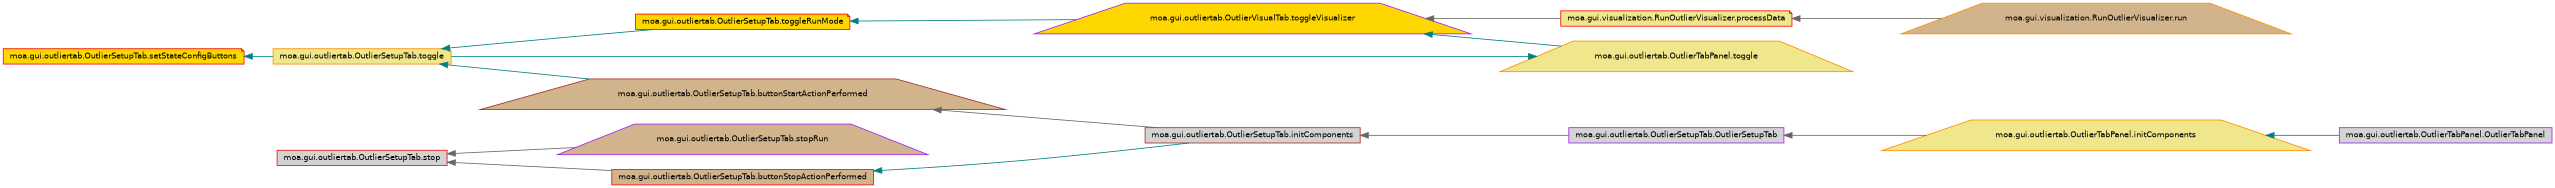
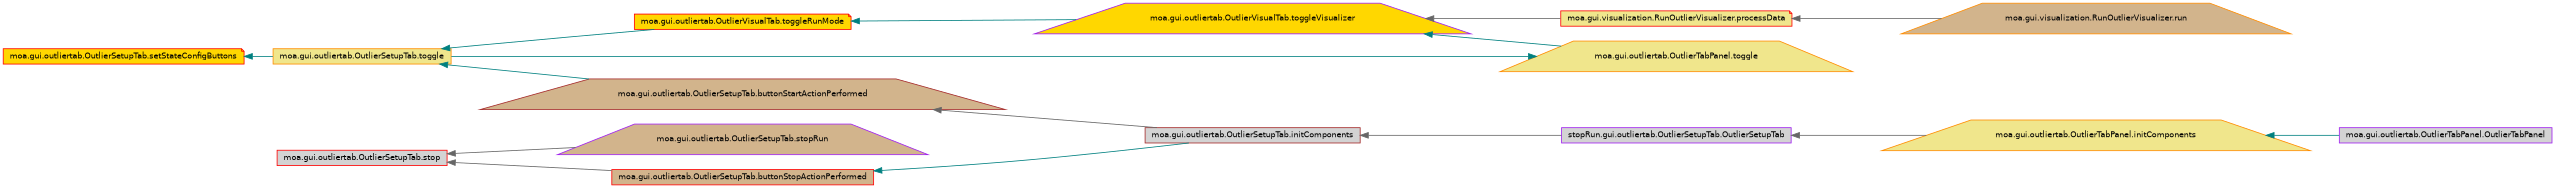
node "moa.gui.outliertab.OutlierSetupTab.toggleRunMode": label "moa.gui.outliertab.OutlierSetupTab.toggleRunMode" -> "moa.gui.outliertab.OutlierVisualTab.toggleRunMode"
node "moa.gui.outliertab.OutlierSetupTab.toggle": shape note -> box
node "moa.gui.outliertab.OutlierSetupTab.OutlierSetupTab": label "moa.gui.outliertab.OutlierSetupTab.OutlierSetupTab" -> "stopRun.gui.outliertab.OutlierSetupTab.OutlierSetupTab"
